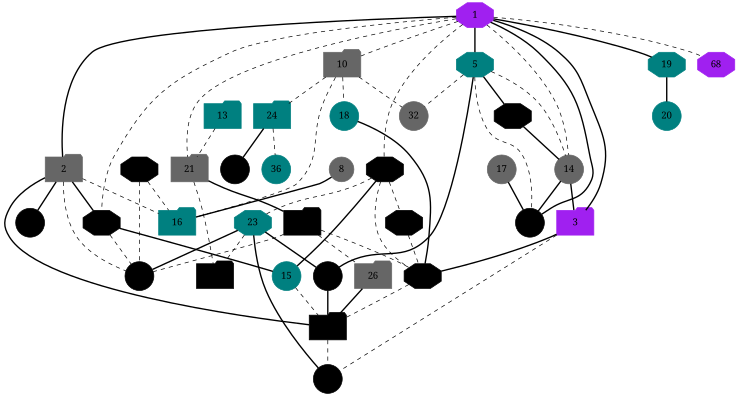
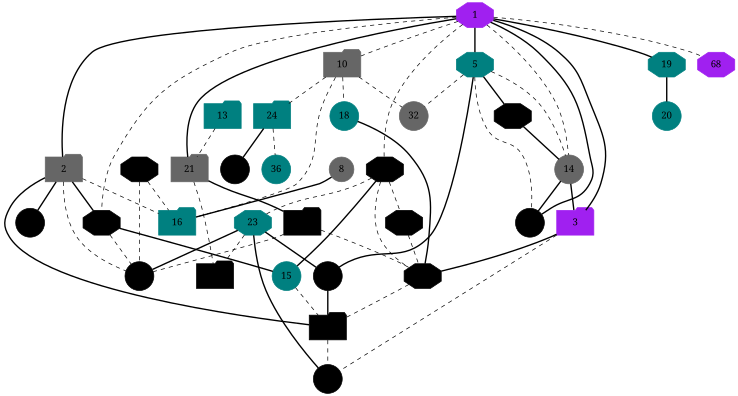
edge "1" -- "21": style dashed -> bold
node "17": removed
node "26": removed
